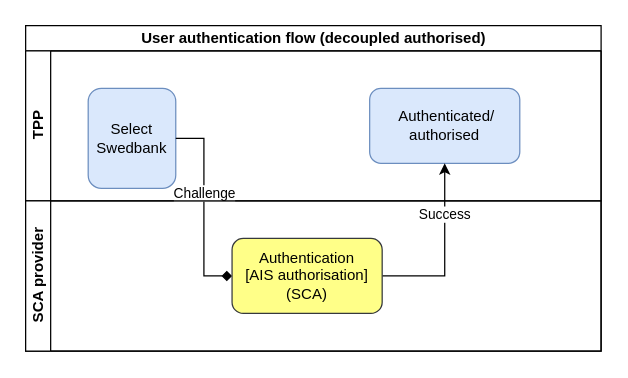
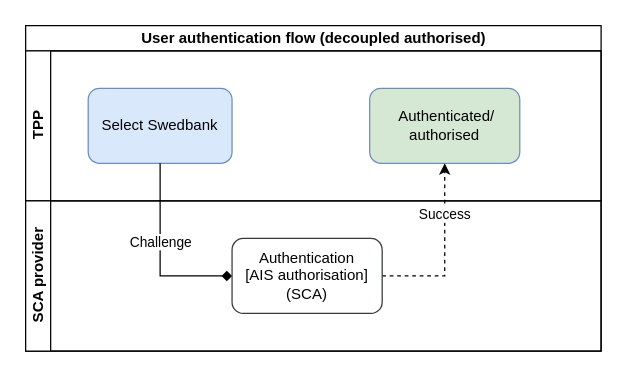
node "Authenticated/ authorised": fillcolor #dae8fc -> #d5e8d4
node "Select Swedbank": size 88x100 -> 144x75
node "Authentication [AIS authorisation] (SCA)": fillcolor #ffff88 -> #ffffff
edge "Authentication [AIS authorisation] (SCA)" -> "Authenticated/ authorised": style solid -> dashed
